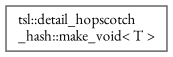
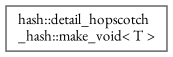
node "tsl::detail_hopscotch _hash::make_void< T >": label "tsl::detail_hopscotch _hash::make_void< T >" -> "hash::detail_hopscotch _hash::make_void< T >"
